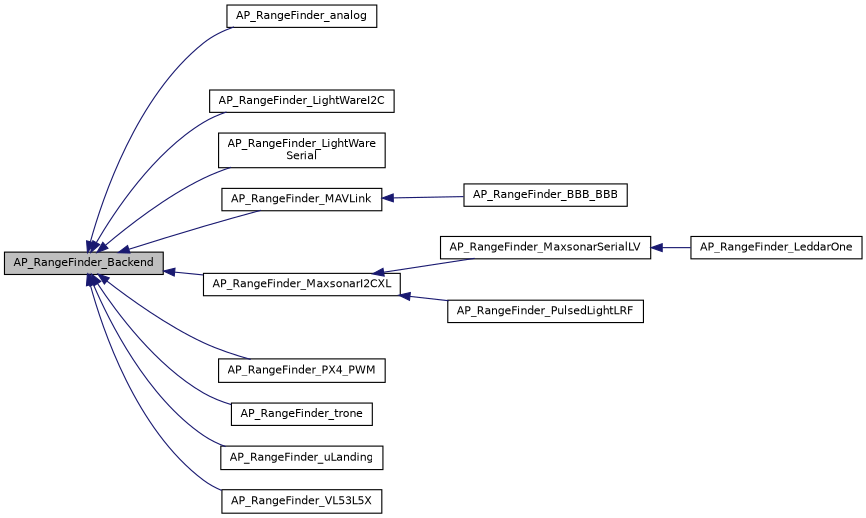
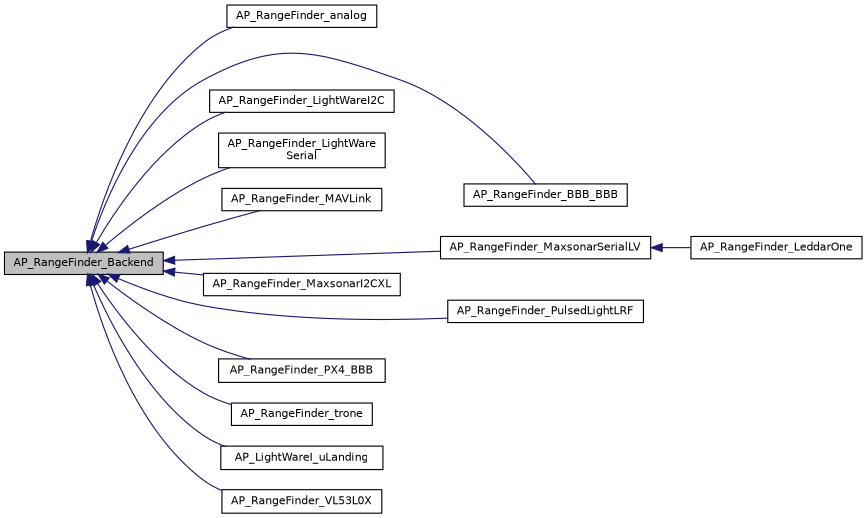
edge "AP_RangeFinder_BBB_BBB" -> "AP_RangeFinder_MAVLink": now "AP_RangeFinder_BBB_BBB" -> "AP_RangeFinder_Backend"
edge "AP_RangeFinder_MaxsonarSerialLV" -> "AP_RangeFinder_MaxsonarI2CXL": now "AP_RangeFinder_MaxsonarSerialLV" -> "AP_RangeFinder_Backend"
edge "AP_RangeFinder_PulsedLightLRF" -> "AP_RangeFinder_MaxsonarI2CXL": now "AP_RangeFinder_PulsedLightLRF" -> "AP_RangeFinder_Backend"
node "AP_RangeFinder_PX4_PWM": label "AP_RangeFinder_PX4_PWM" -> "AP_RangeFinder_PX4_BBB"
node "AP_RangeFinder_uLanding": label "AP_RangeFinder_uLanding" -> "AP_LightWareI_uLanding"
node "AP_RangeFinder_VL53L5X": label "AP_RangeFinder_VL53L5X" -> "AP_RangeFinder_VL53L0X"
